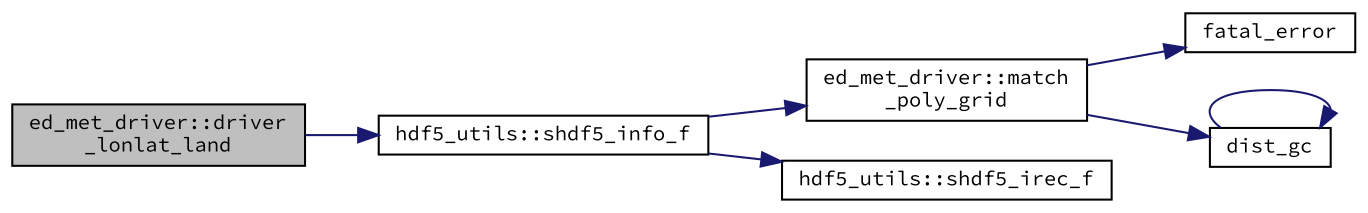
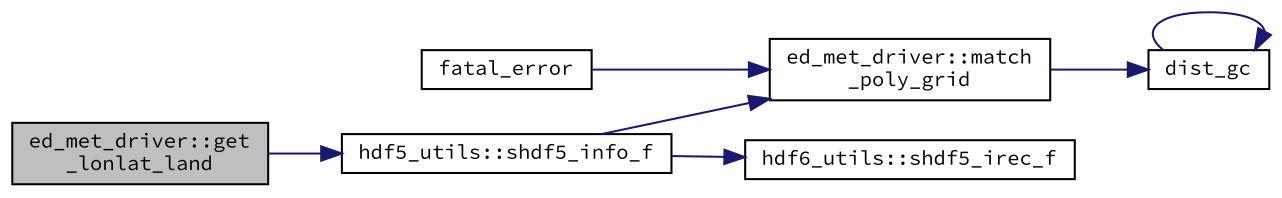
edge "ed_met_driver::match _poly_grid" -> "fatal_error": reversed
node "ed_met_driver::driver _lonlat_land": label "ed_met_driver::driver _lonlat_land" -> "ed_met_driver::get _lonlat_land"
node "hdf5_utils::shdf5_irec_f": label "hdf5_utils::shdf5_irec_f" -> "hdf6_utils::shdf5_irec_f"
